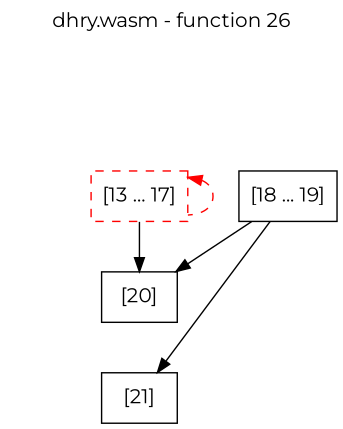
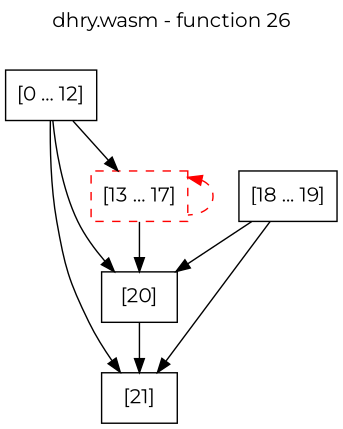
node "[0 ... 12]": added
edge "[20]" -> "[21]": added
